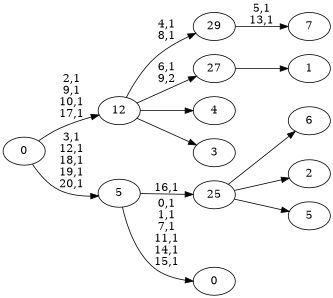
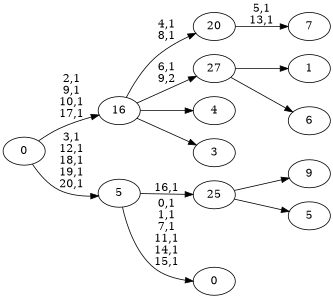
node "29": label "29" -> "20"
node "12": label "12" -> "16"
edge "25" -> "6": now "27" -> "6"
node "2": label "2" -> "9"
